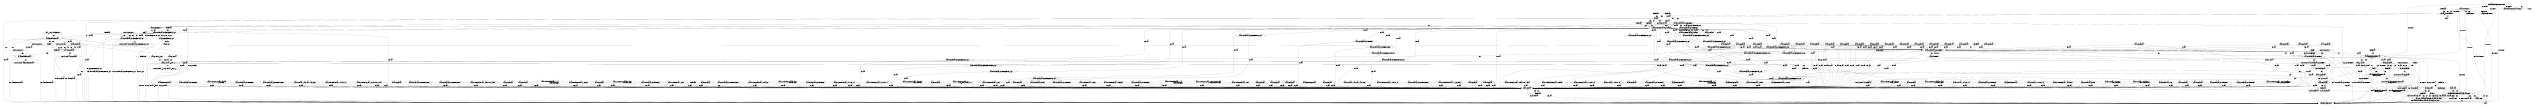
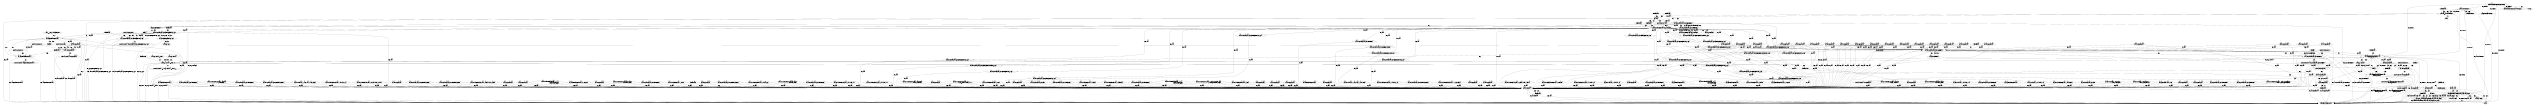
edge "(Call,asn1_init(mem_ctx))" -> "(Call,TALLOC_CTX *mem_ctx)": removed, label "DDG: mem_ctx"
